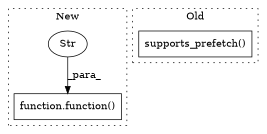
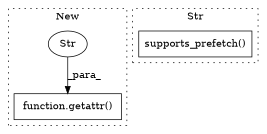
cluster "Old": label "Old" -> "Str"
node "function.function()": label "function.function()" -> "function.getattr()"
